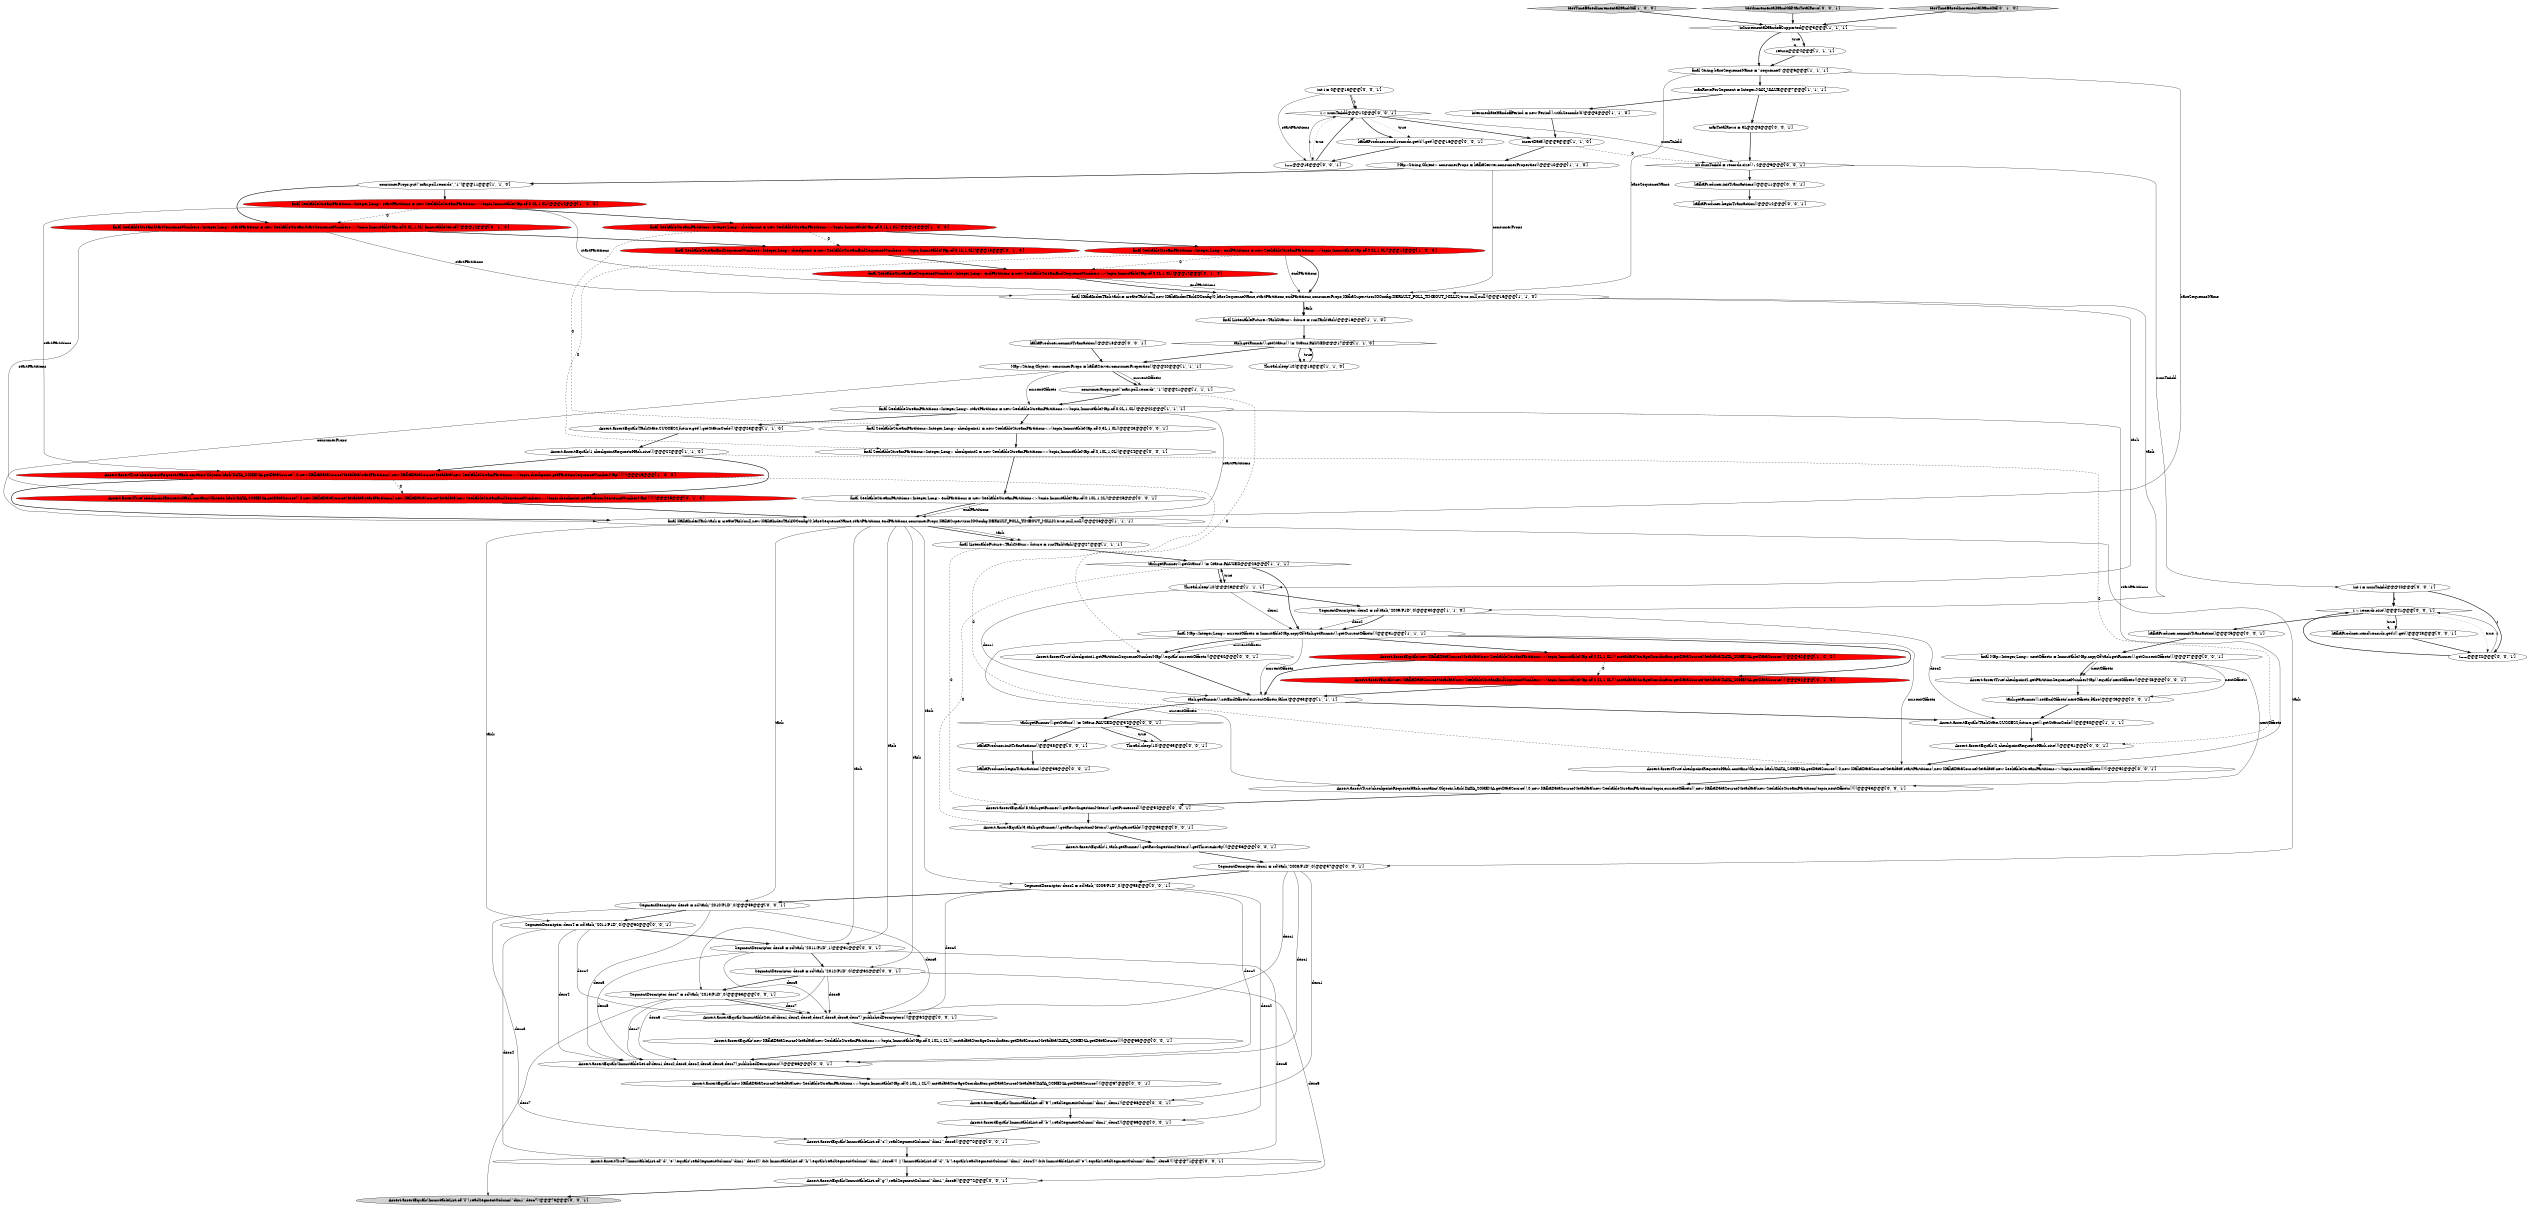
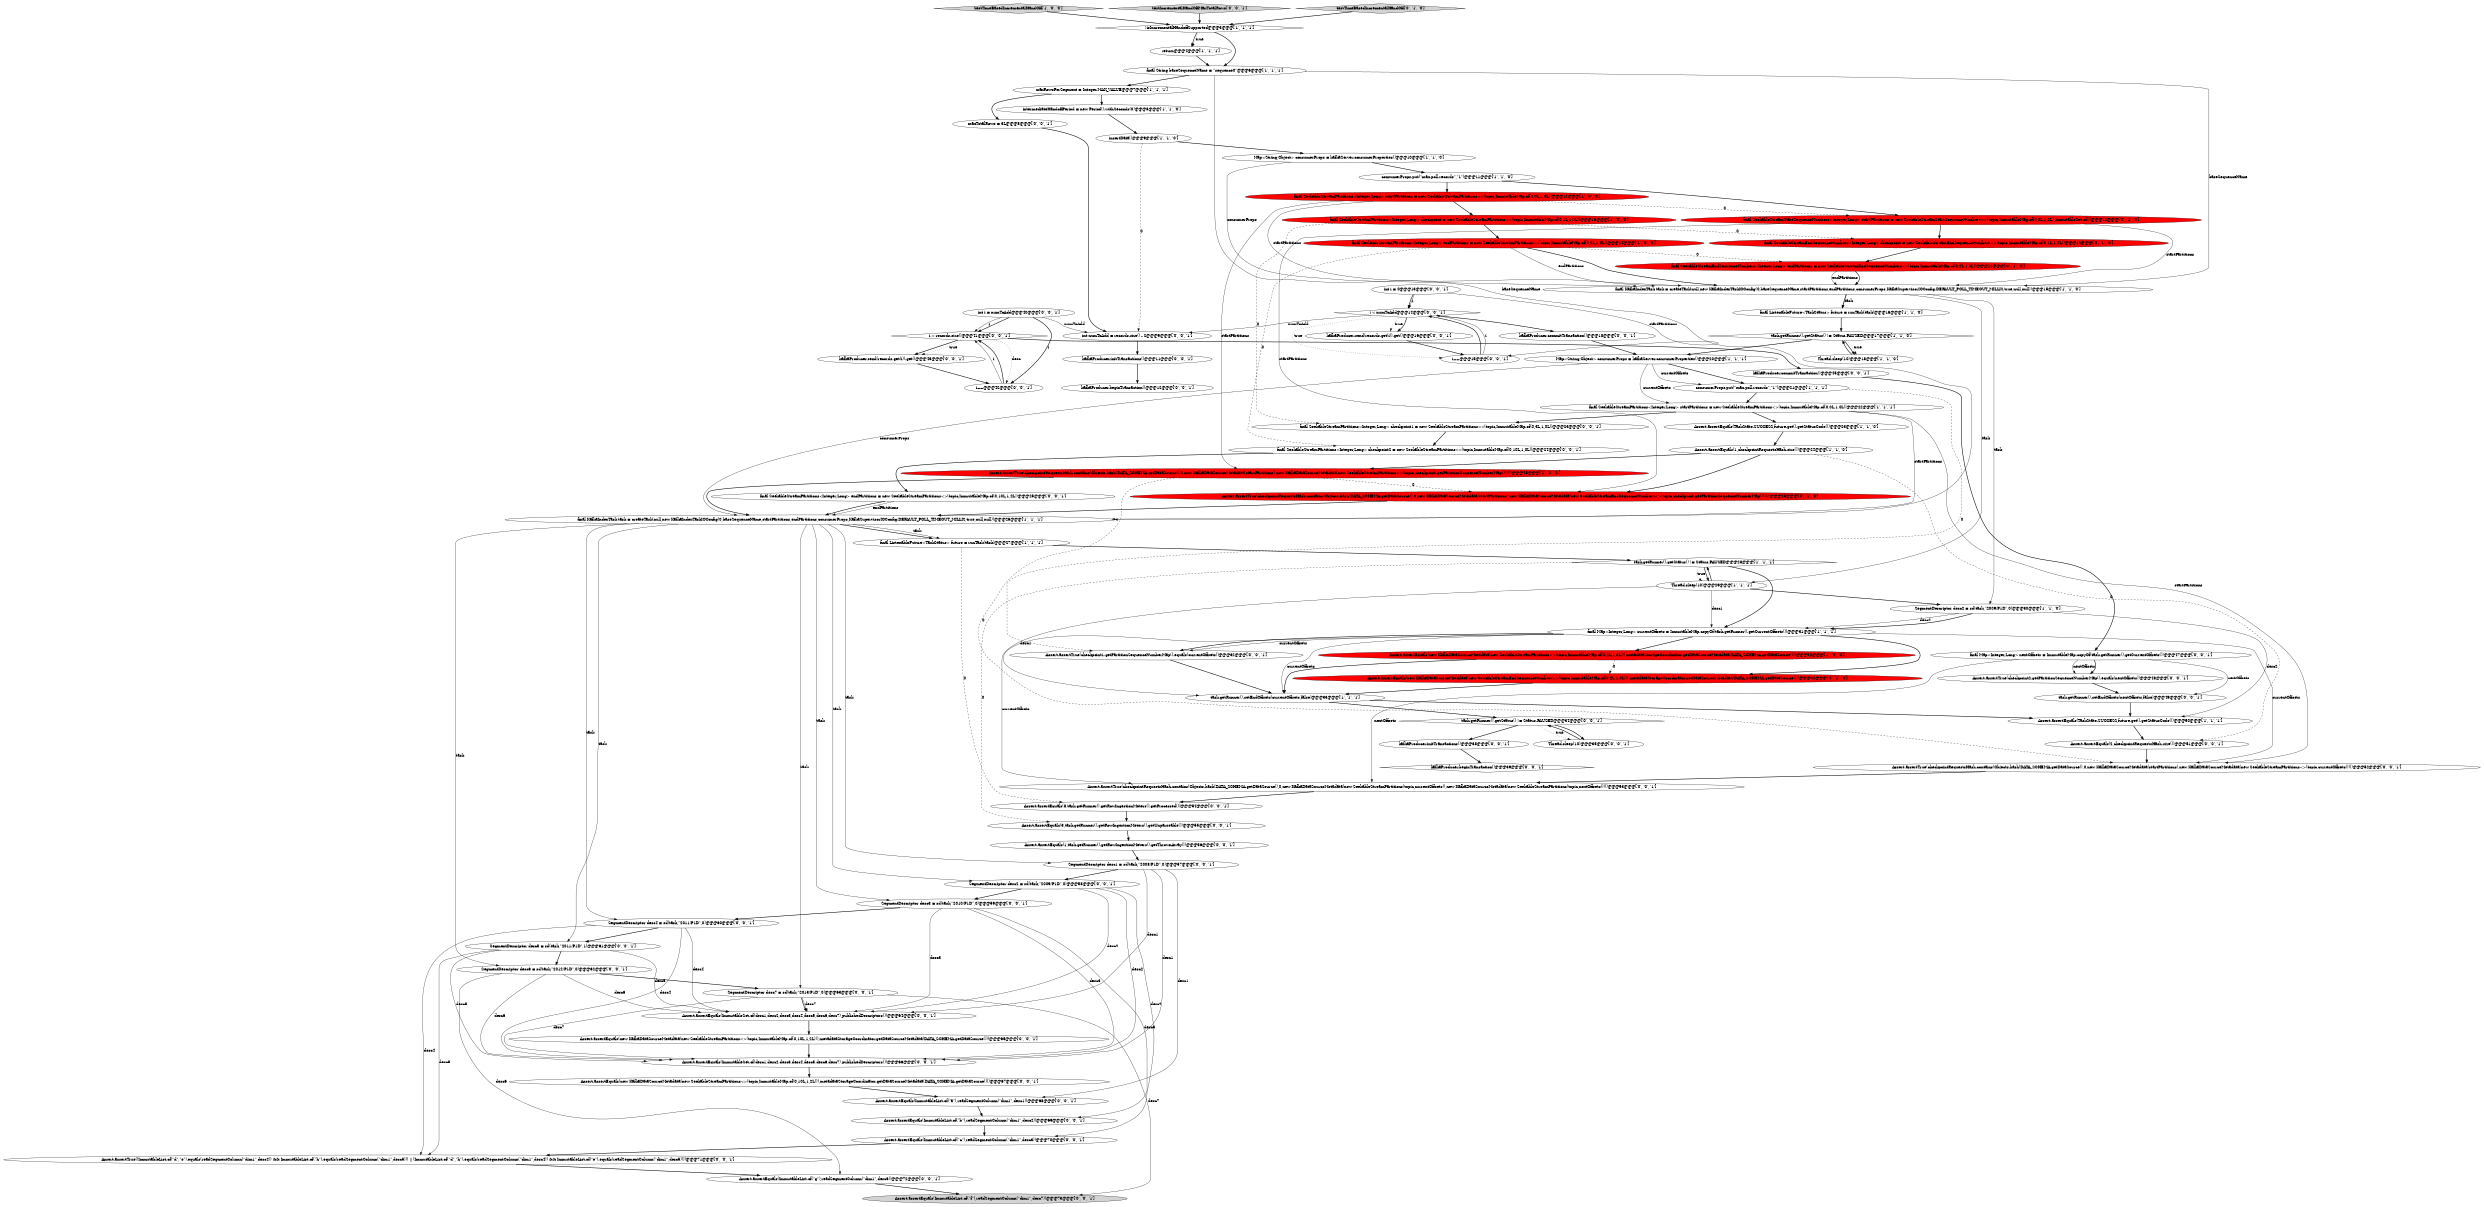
edge "i < numToAdd@@@14@@@['0', '0', '1']" -> "insertData()@@@9@@@['1', '1', '0']": now "i < numToAdd@@@14@@@['0', '0', '1']" -> "kafkaProducer.commitTransaction()@@@18@@@['0', '0', '1']"
node "int numToAdd = records.size() - 2@@@9@@@['0', '0', '1']": shape diamond -> ellipse
edge "int numToAdd = records.size() - 2@@@9@@@['0', '0', '1']" -> "int i = numToAdd@@@40@@@['0', '0', '1']": reversed
edge "i < records.size()@@@41@@@['0', '0', '1']" -> "i++@@@42@@@['0', '0', '1']": label "true" -> "desc"
node "kafkaProducer.beginTransaction()@@@39@@@['0', '0', '1']": shape ellipse -> diamond
